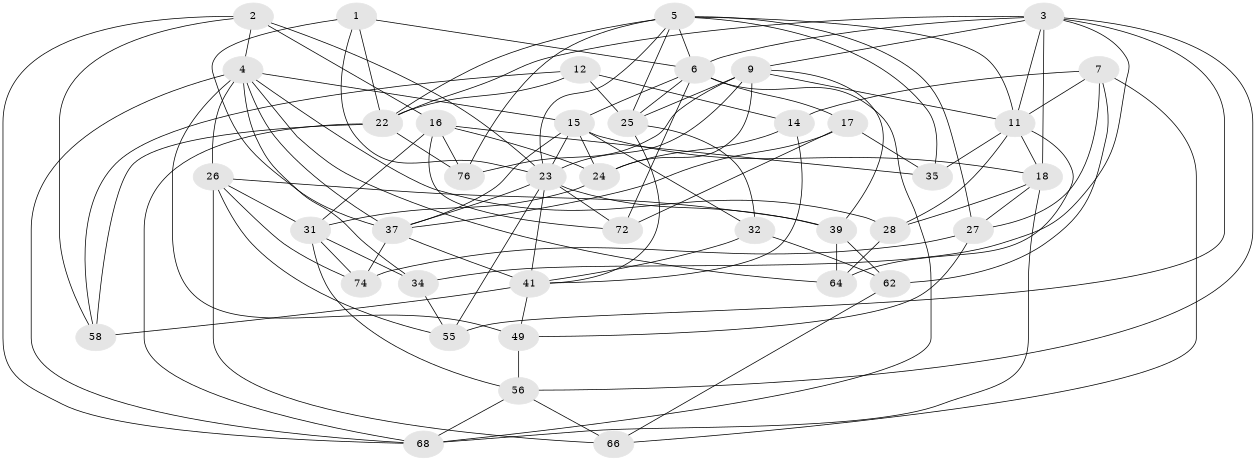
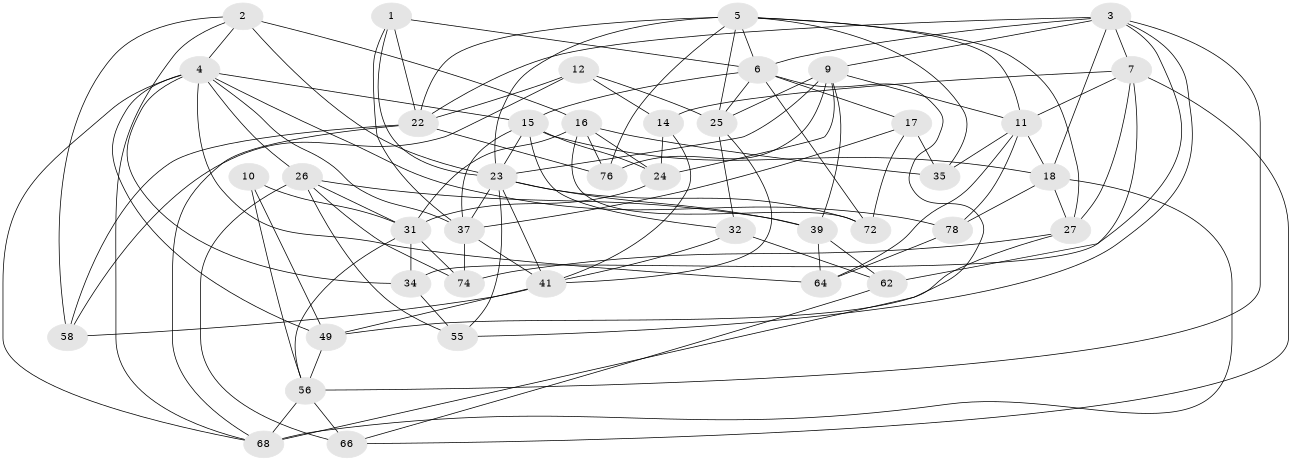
edge "3" -- "11": now "3" -- "7"
node "10": added
node "28": label "28" -> "78"
